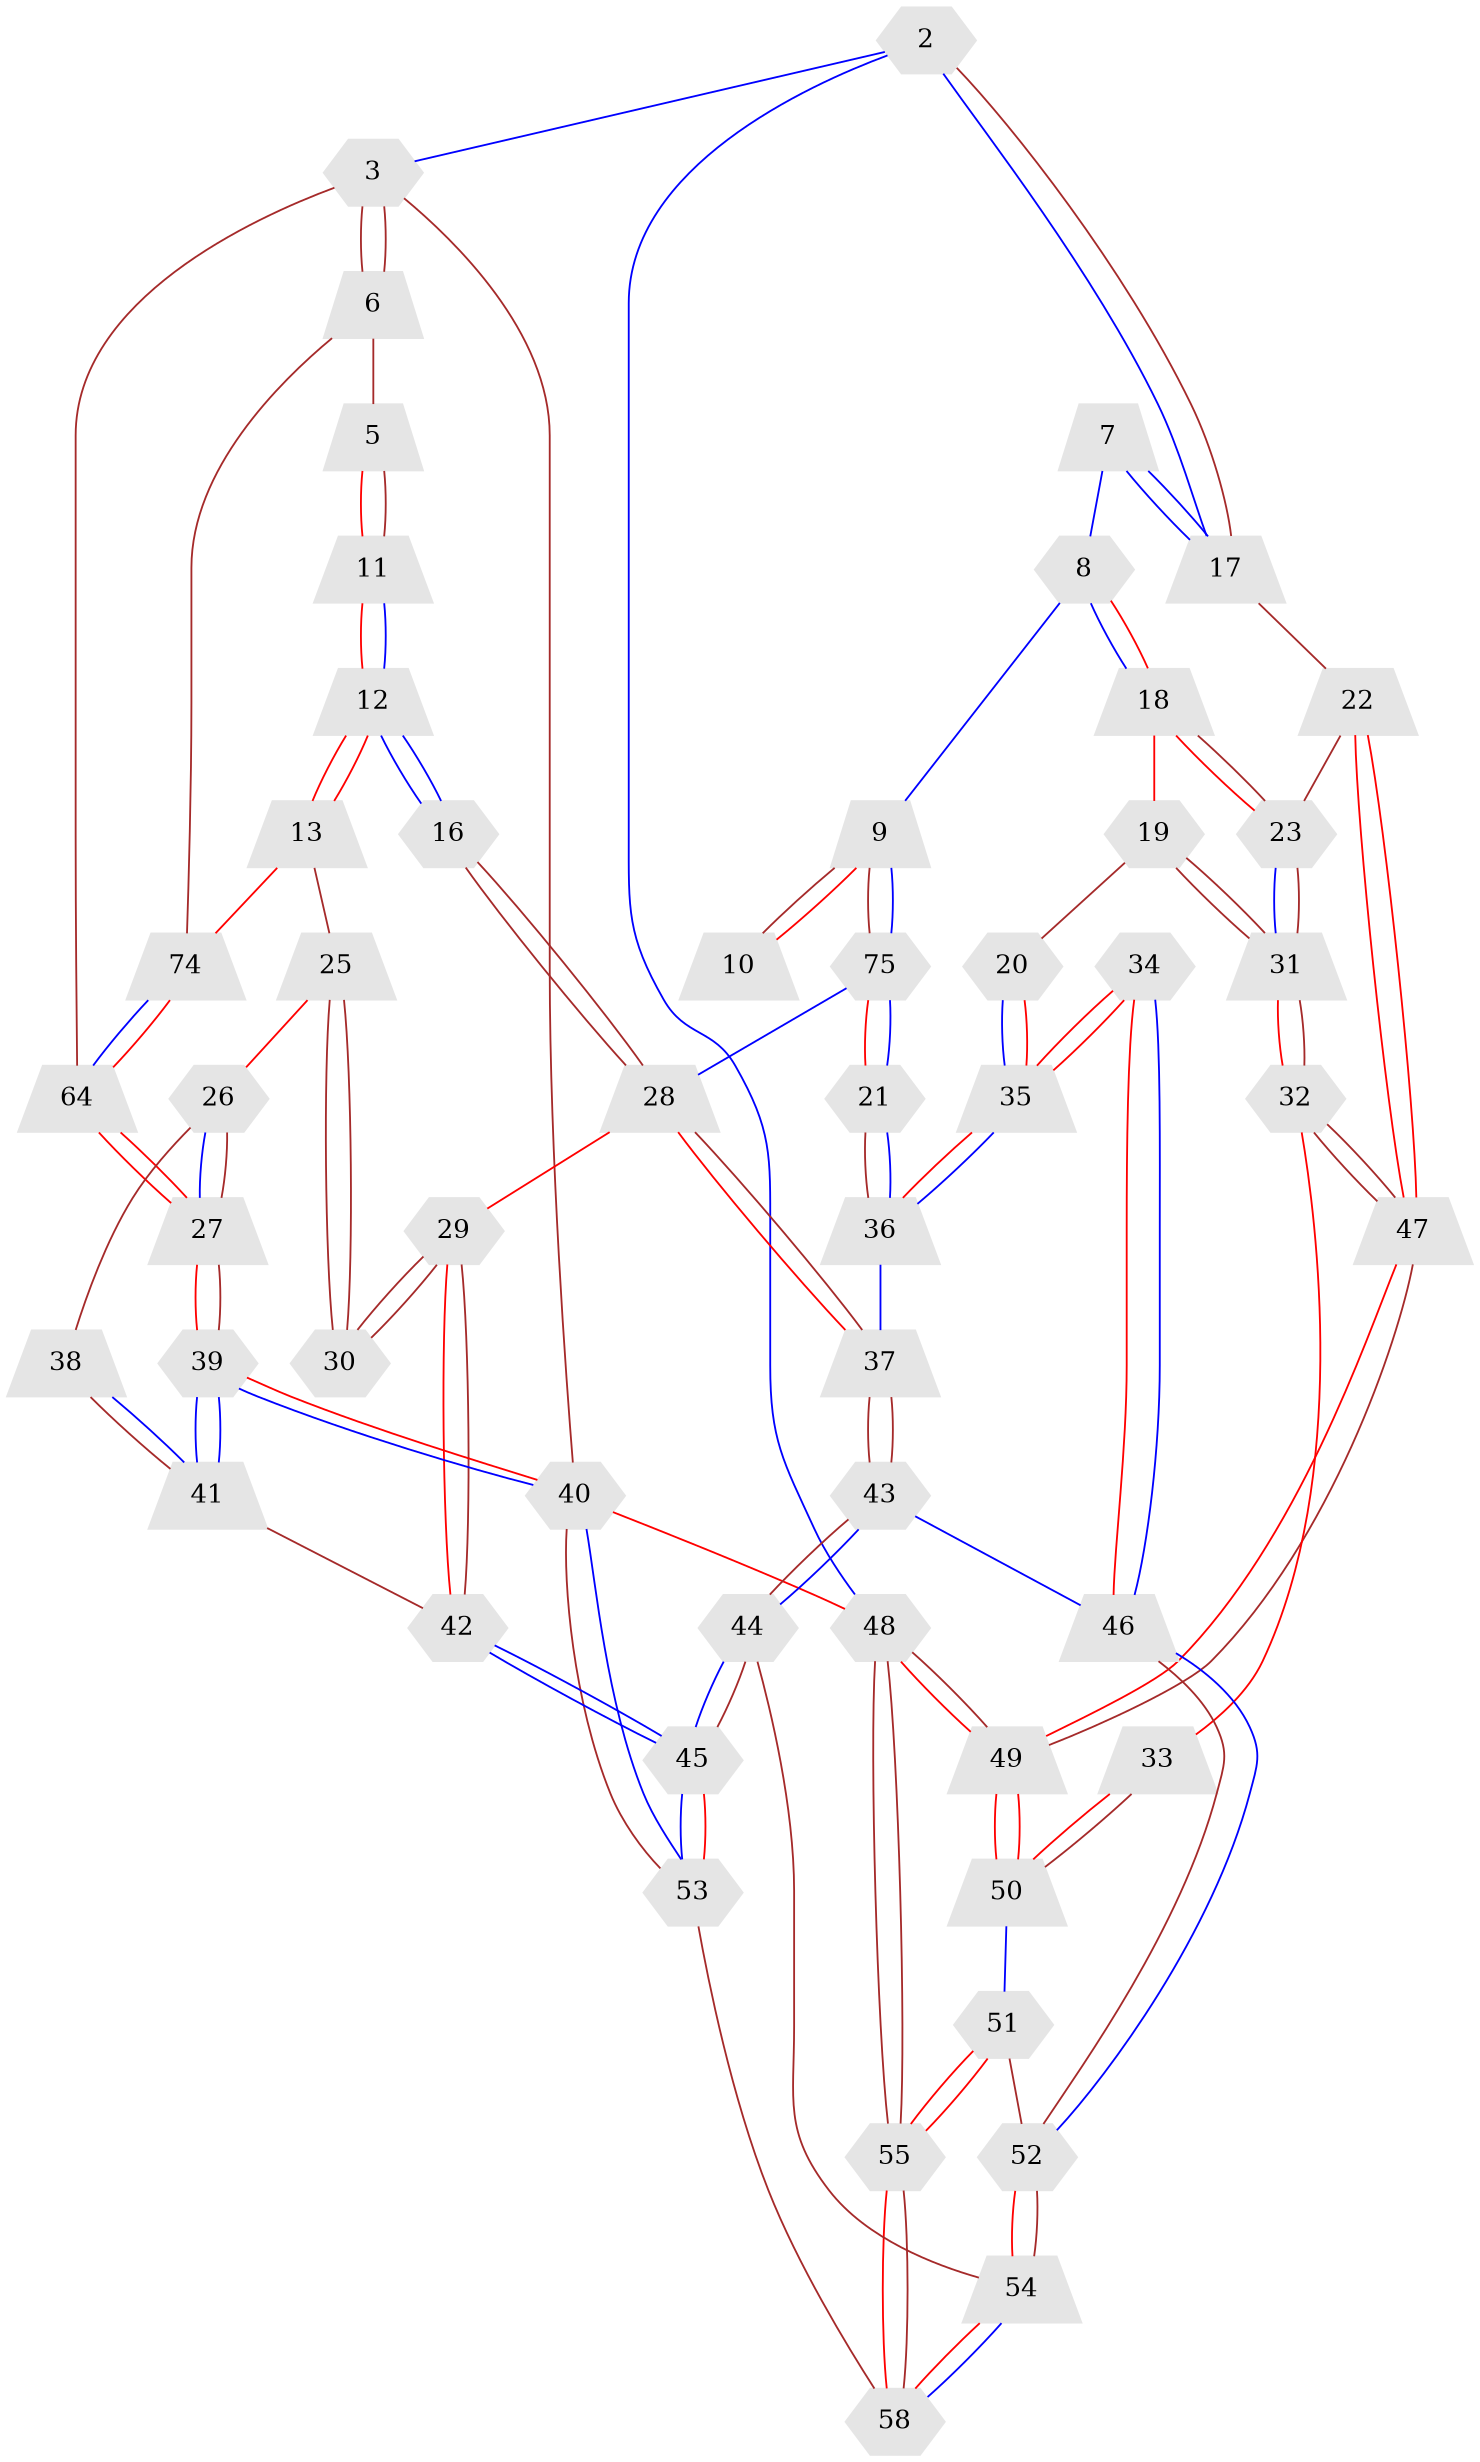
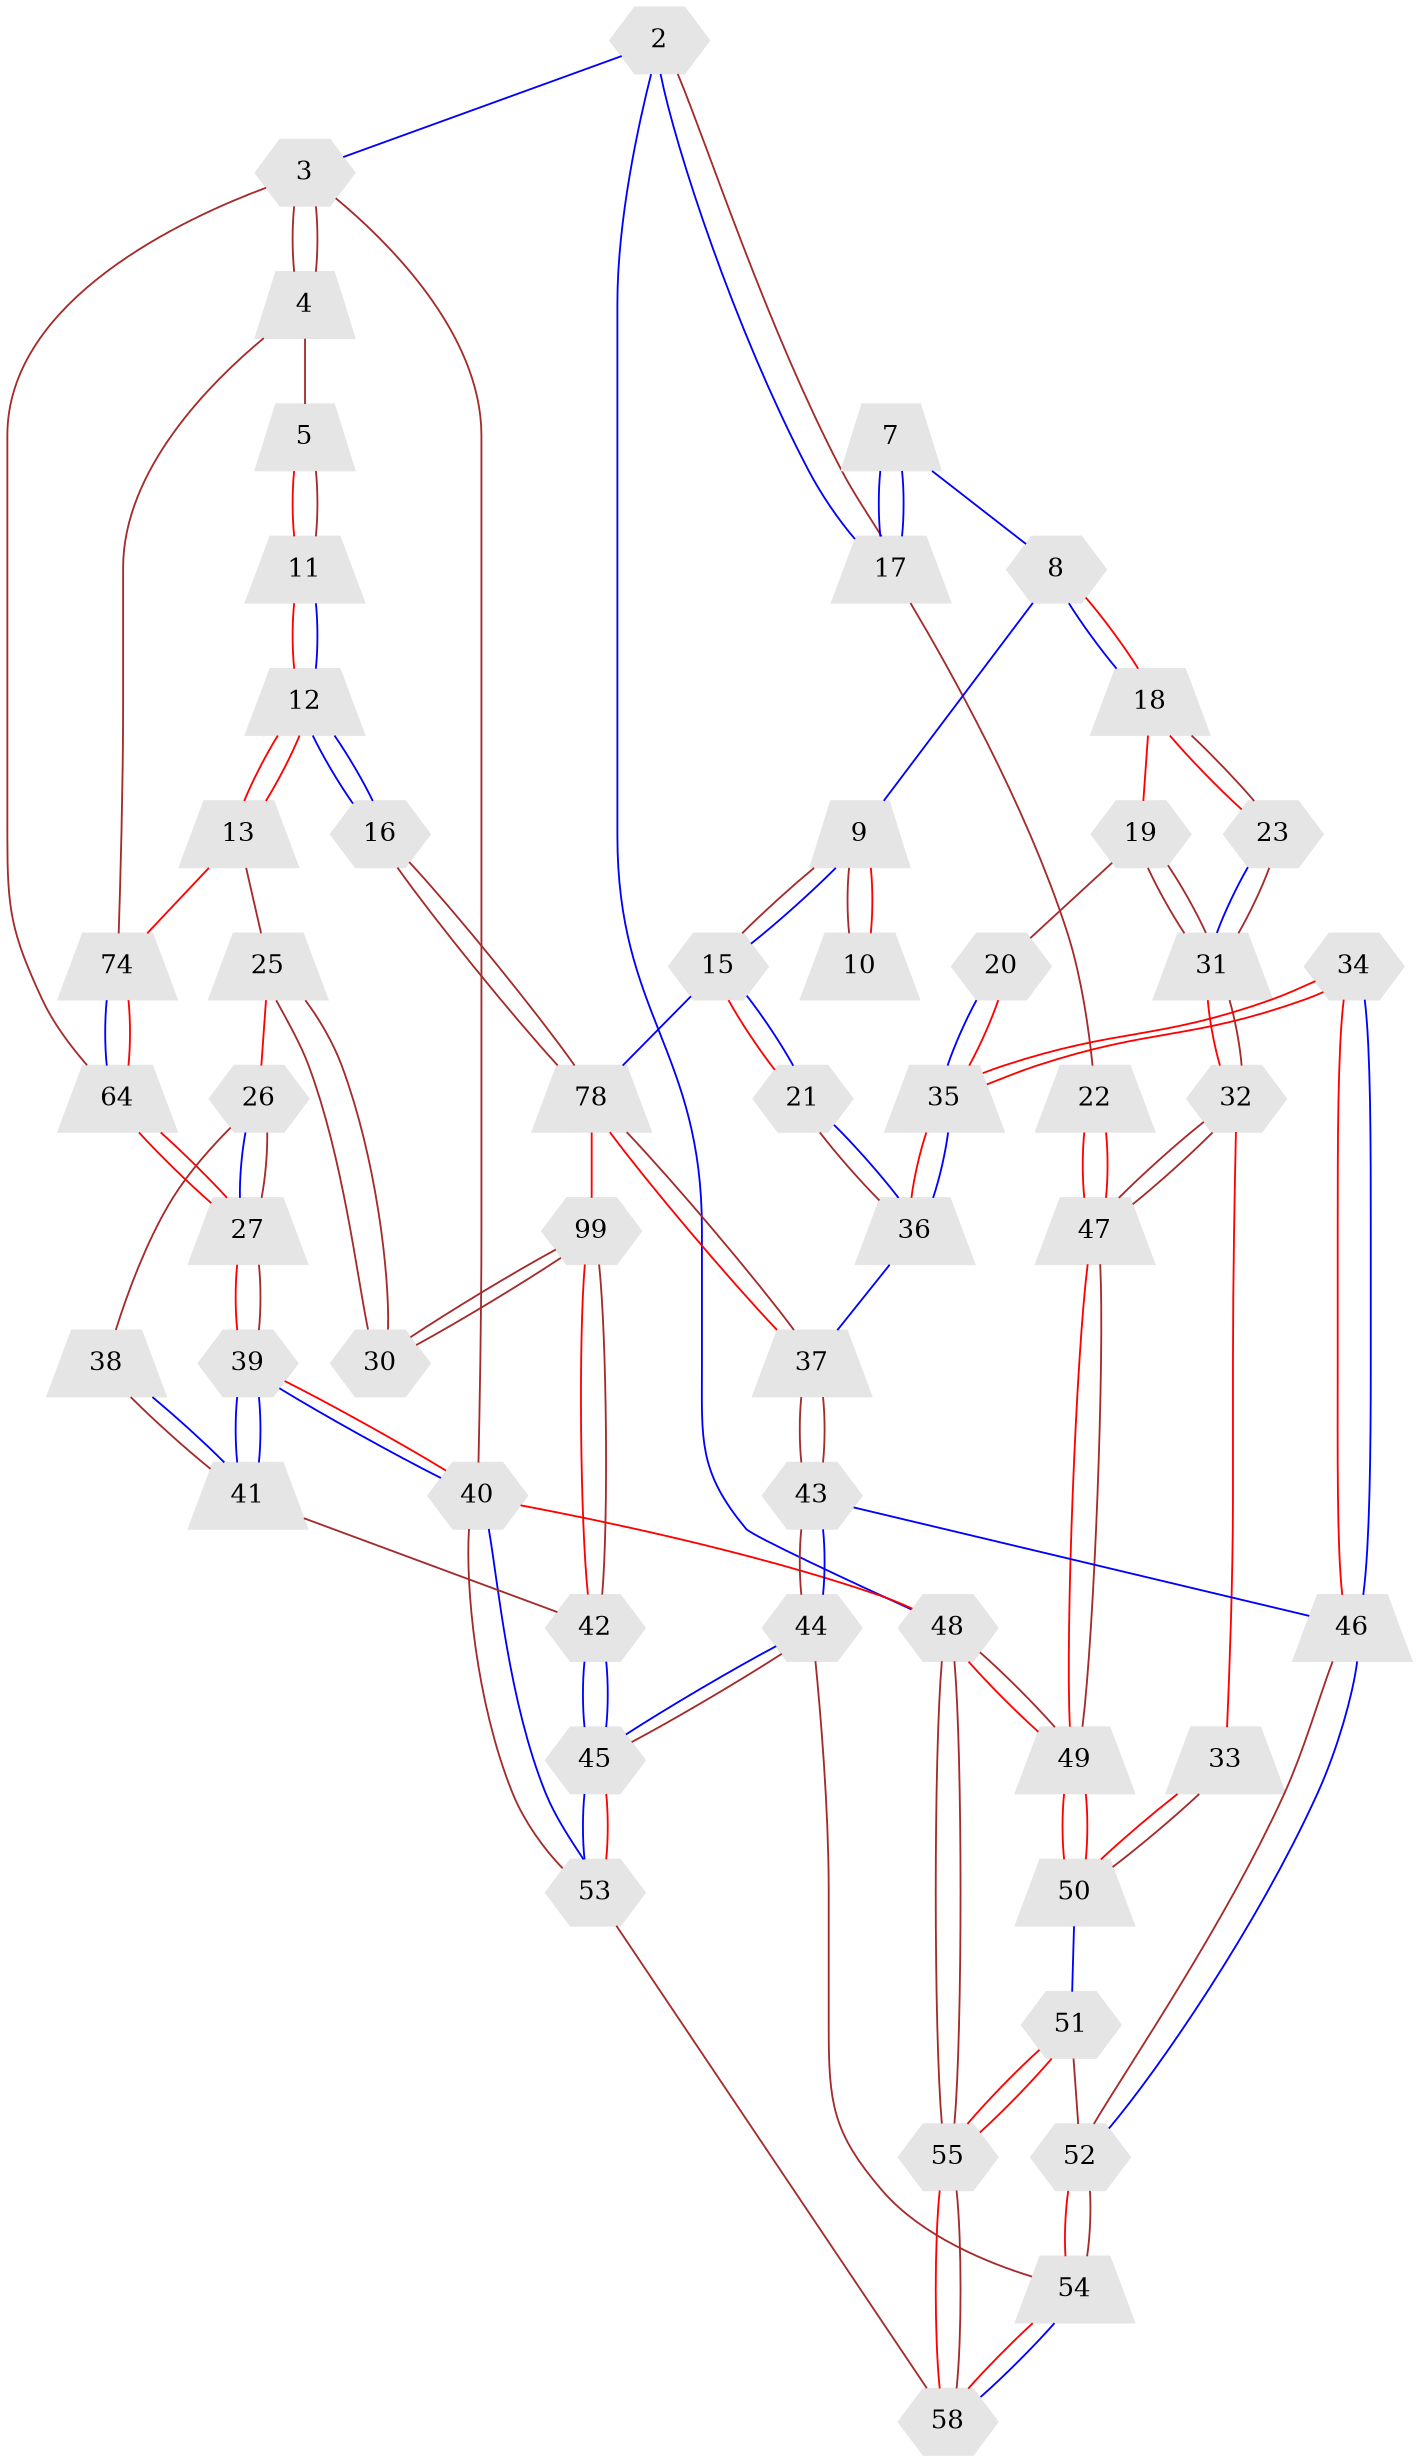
node "6": label "6" -> "4"
edge "22" -- "23": removed
node "75": label "75" -> "15"
node "28": label "28" -> "78"
node "29": label "29" -> "99"
